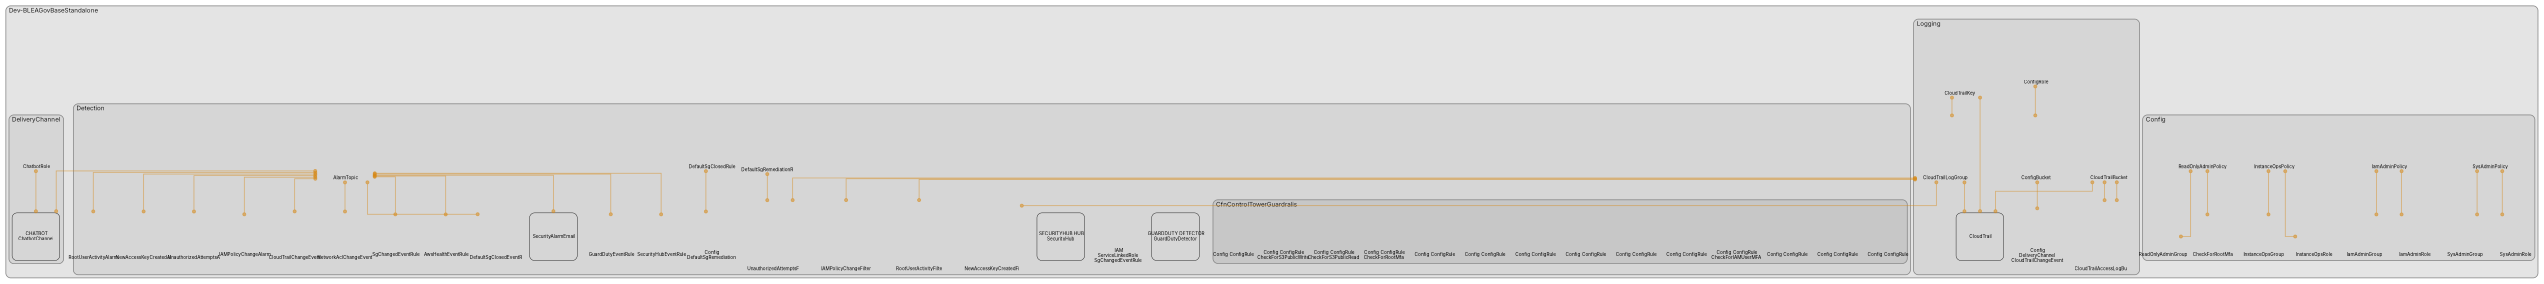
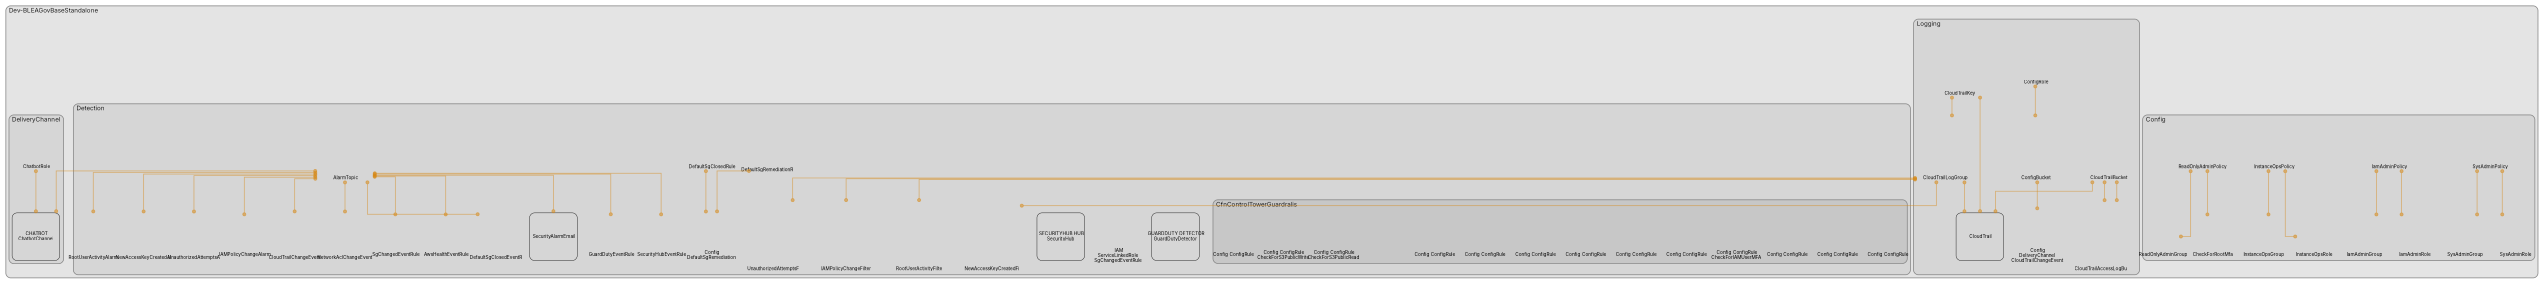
edge "DefaultSgRemediationR" -- "UnauthorizedAttemptsF": now "DefaultSgRemediationR" -- "Config DefaultSgRemediation"
node "Config ConfigRule CheckForRootMfa": removed
